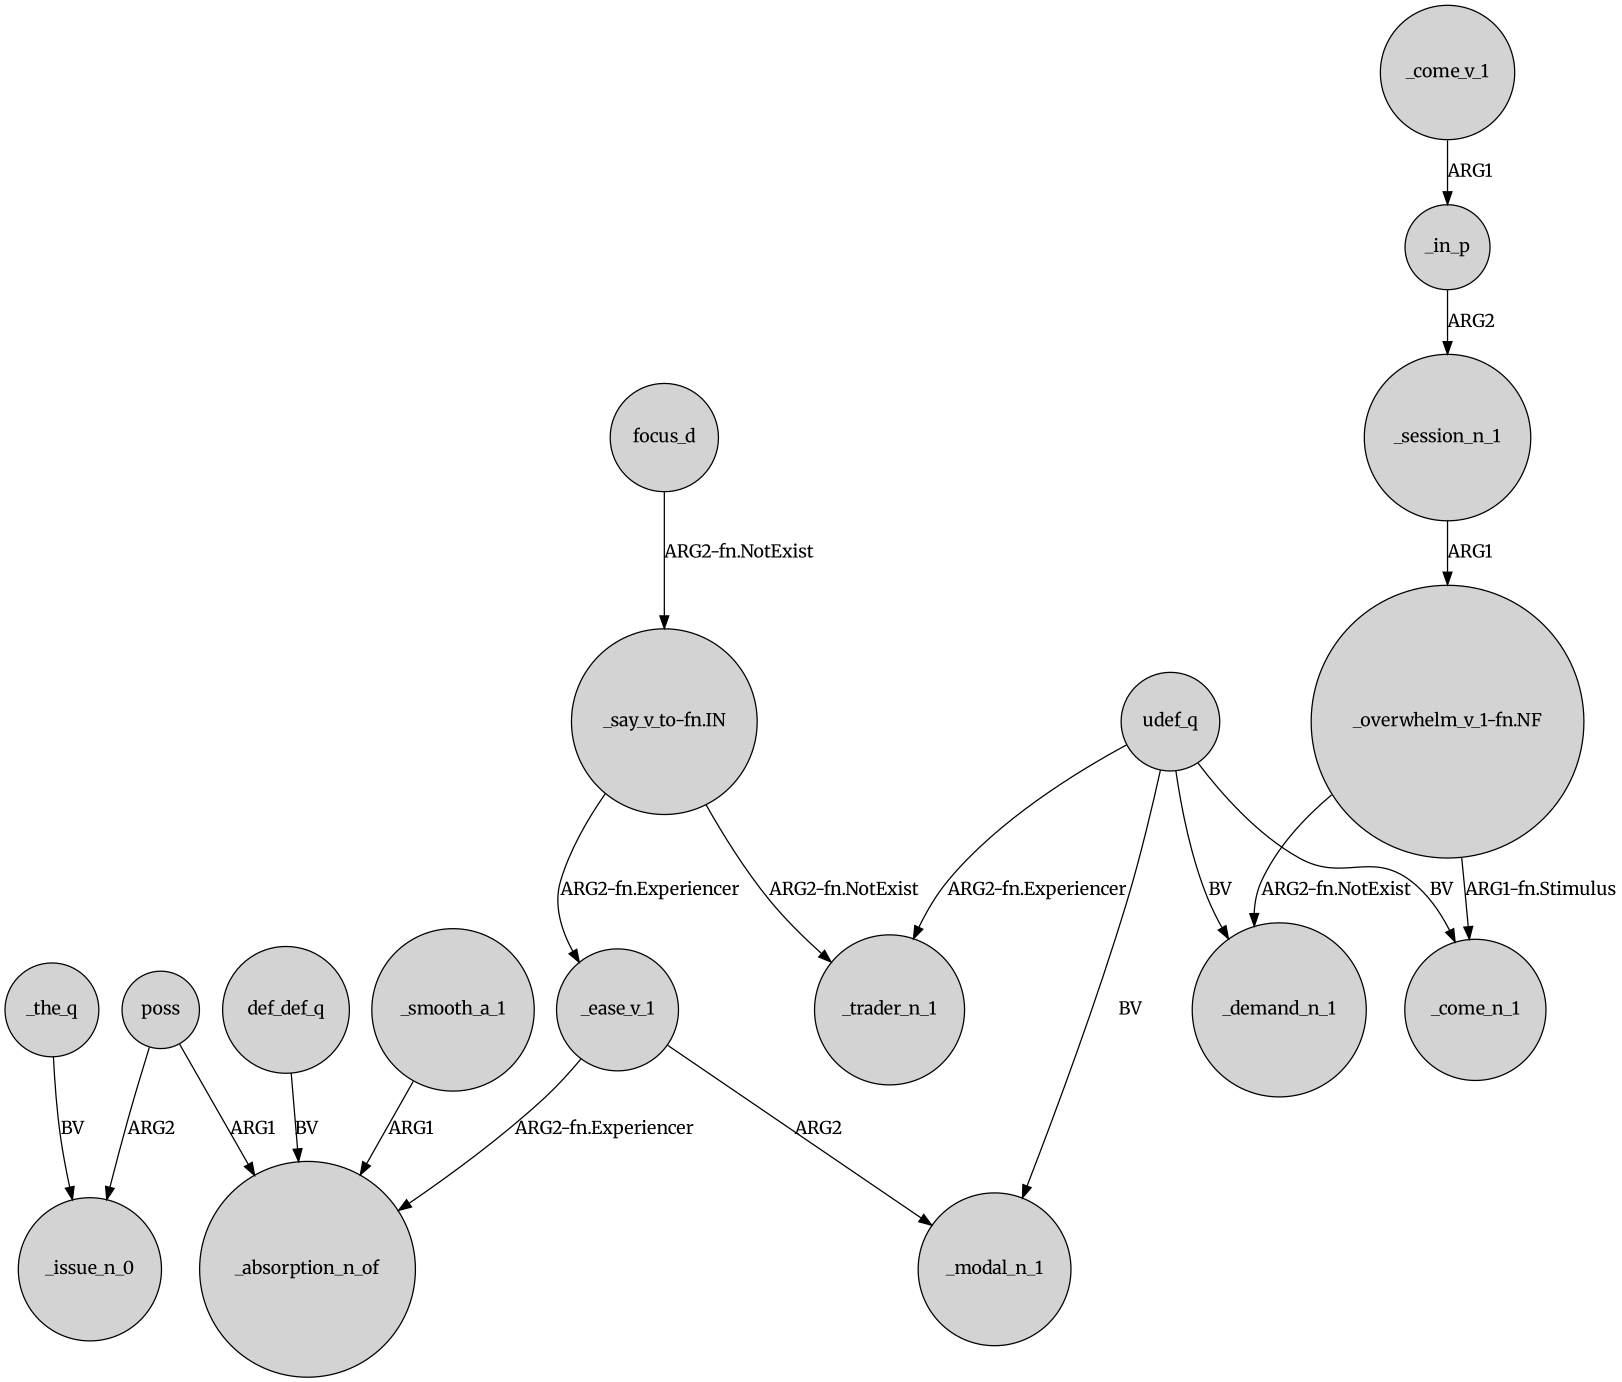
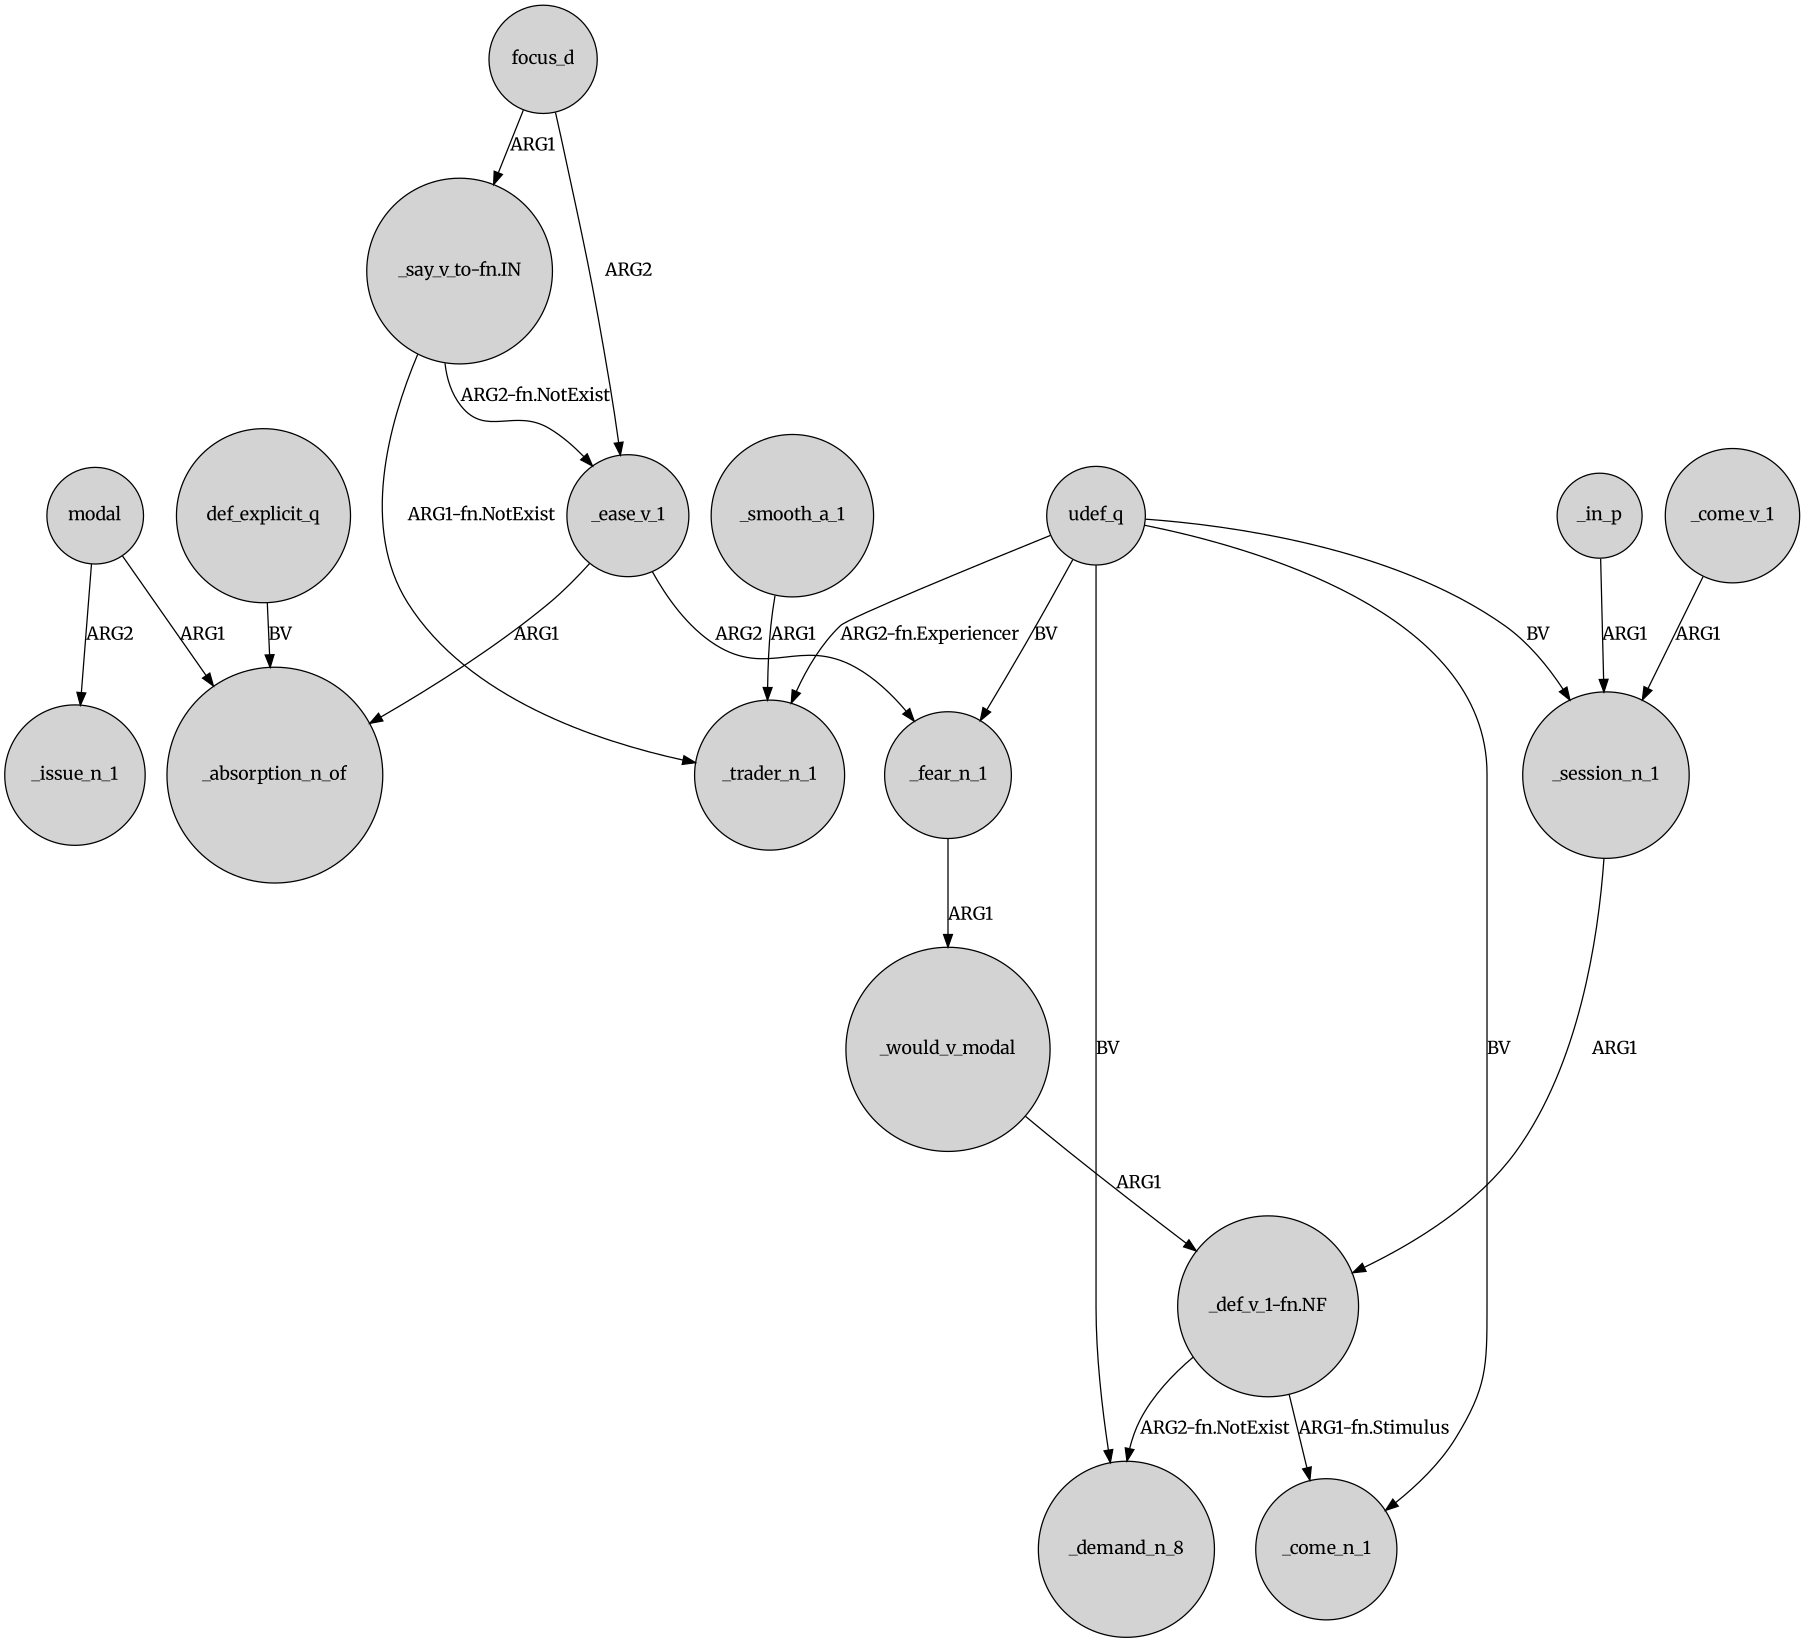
edge "_come_v_1" -> "_in_p": now "_come_v_1" -> "_session_n_1"
edge "focus_d" -> "_ease_v_1": added, label "ARG2"
edge "_in_p" -> "_session_n_1": label "ARG2" -> "ARG1"
edge "focus_d" -> "_say_v_to-fn.IN": label "ARG2-fn.NotExist" -> "ARG1"
edge "udef_q" -> "_session_n_1": added, label "BV"
node "_overwhelm_v_1-fn.NF": label "_overwhelm_v_1-fn.NF" -> "_def_v_1-fn.NF"
edge "_say_v_to-fn.IN" -> "_ease_v_1": label "ARG2-fn.Experiencer" -> "ARG2-fn.NotExist"
edge "_say_v_to-fn.IN" -> "_trader_n_1": label "ARG2-fn.NotExist" -> "ARG1-fn.NotExist"
node "_the_q": removed
node "poss": label "poss" -> "modal"
node "def_def_q": label "def_def_q" -> "def_explicit_q"
node "_demand_n_1": label "_demand_n_1" -> "_demand_n_8"
node "_would_v_modal": added
edge "_smooth_a_1" -> "_absorption_n_of": now "_smooth_a_1" -> "_trader_n_1"
edge "_ease_v_1" -> "_absorption_n_of": label "ARG2-fn.Experiencer" -> "ARG1"
node "_issue_n_0": label "_issue_n_0" -> "_issue_n_1"
node "_modal_n_1": label "_modal_n_1" -> "_fear_n_1"
